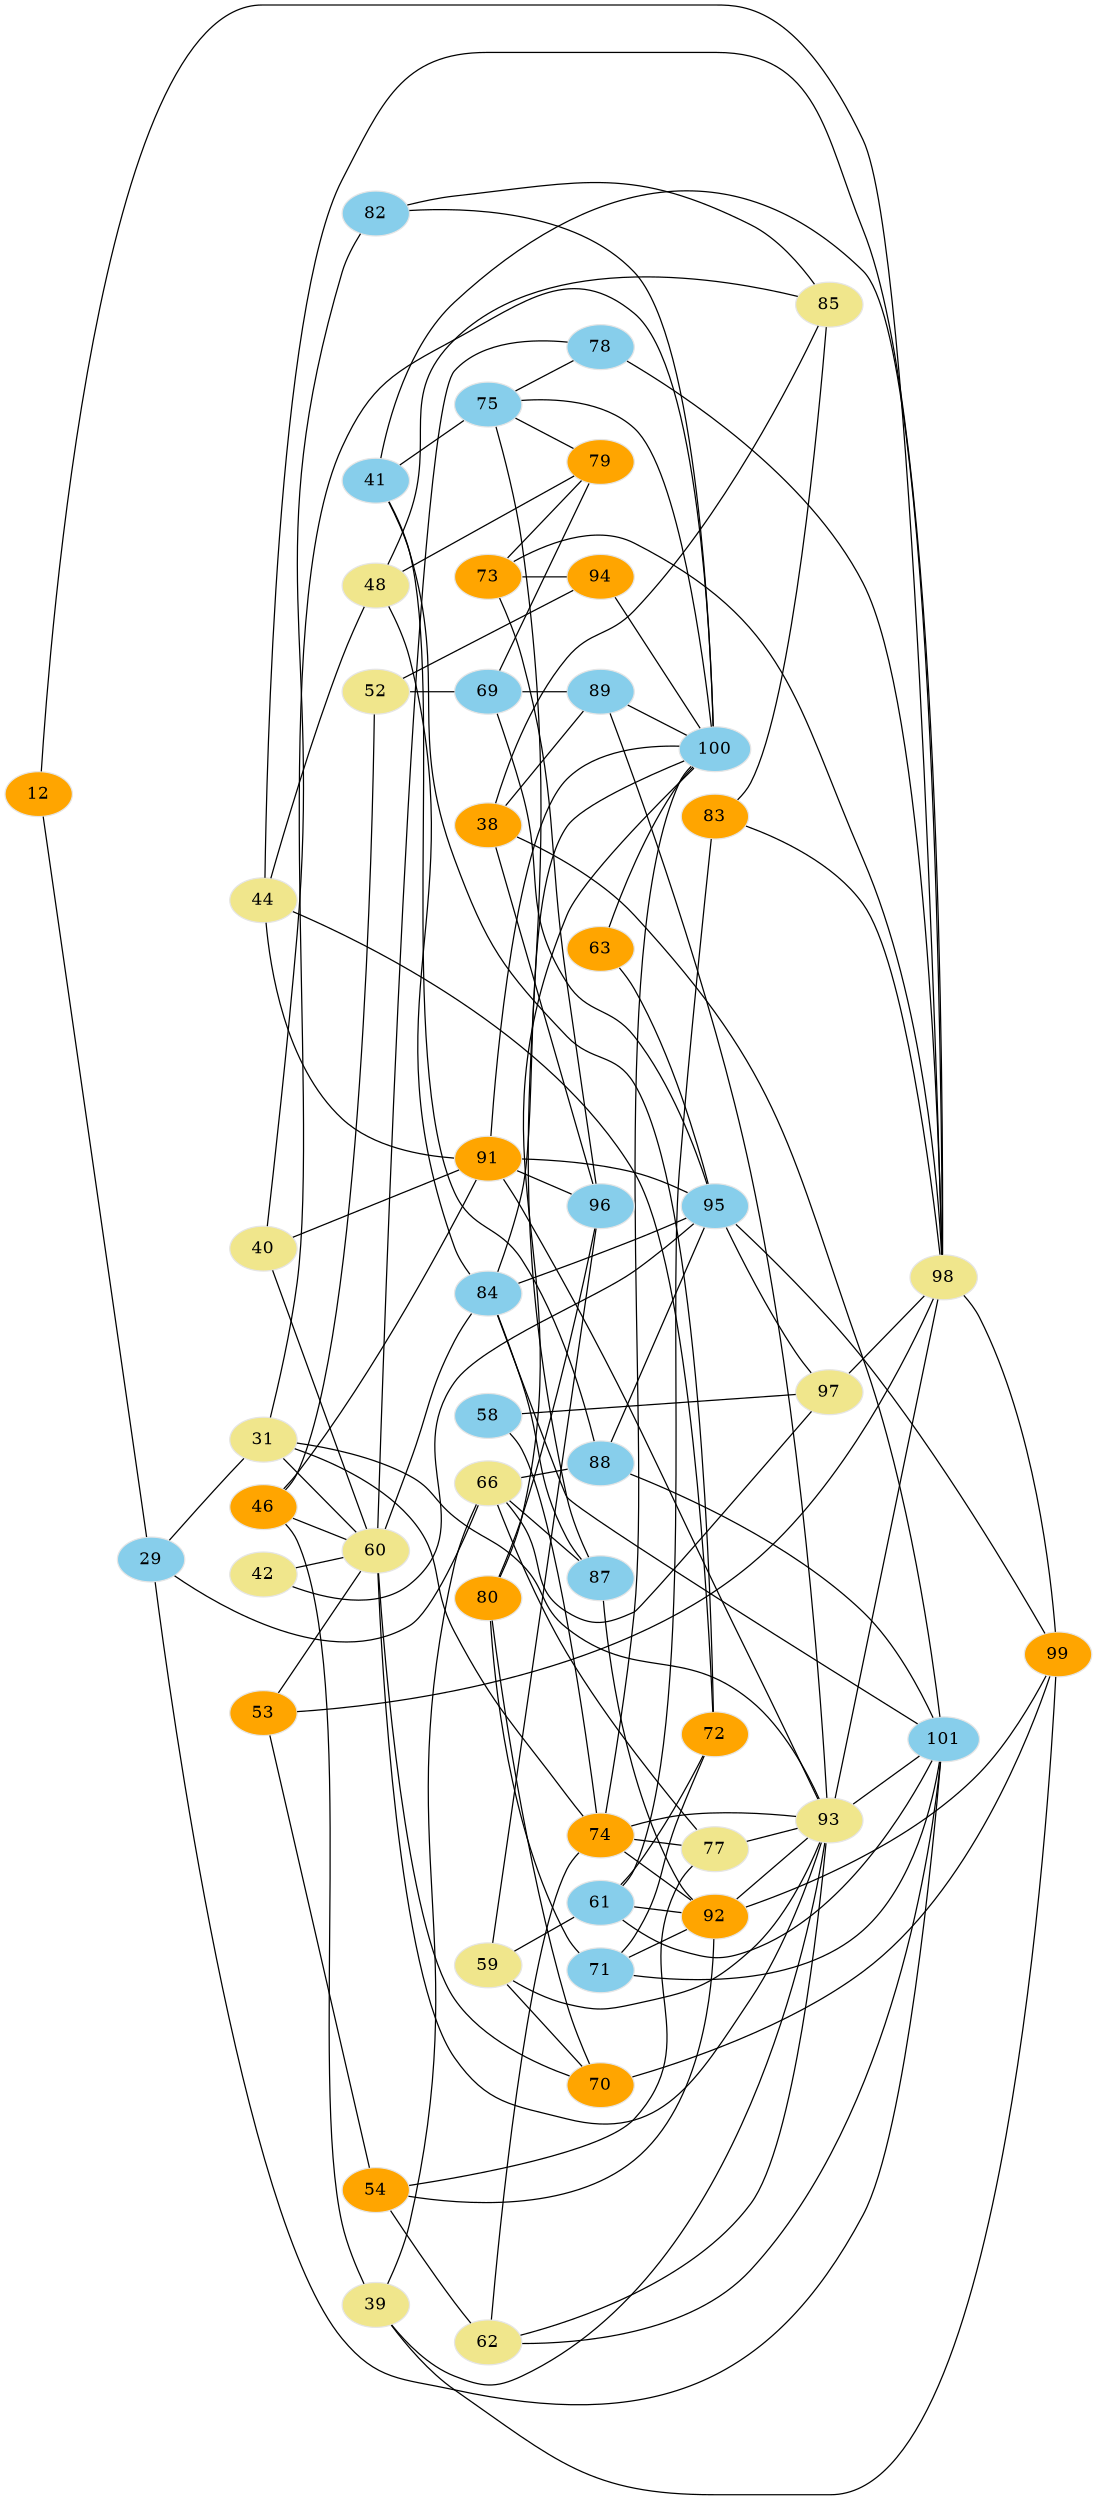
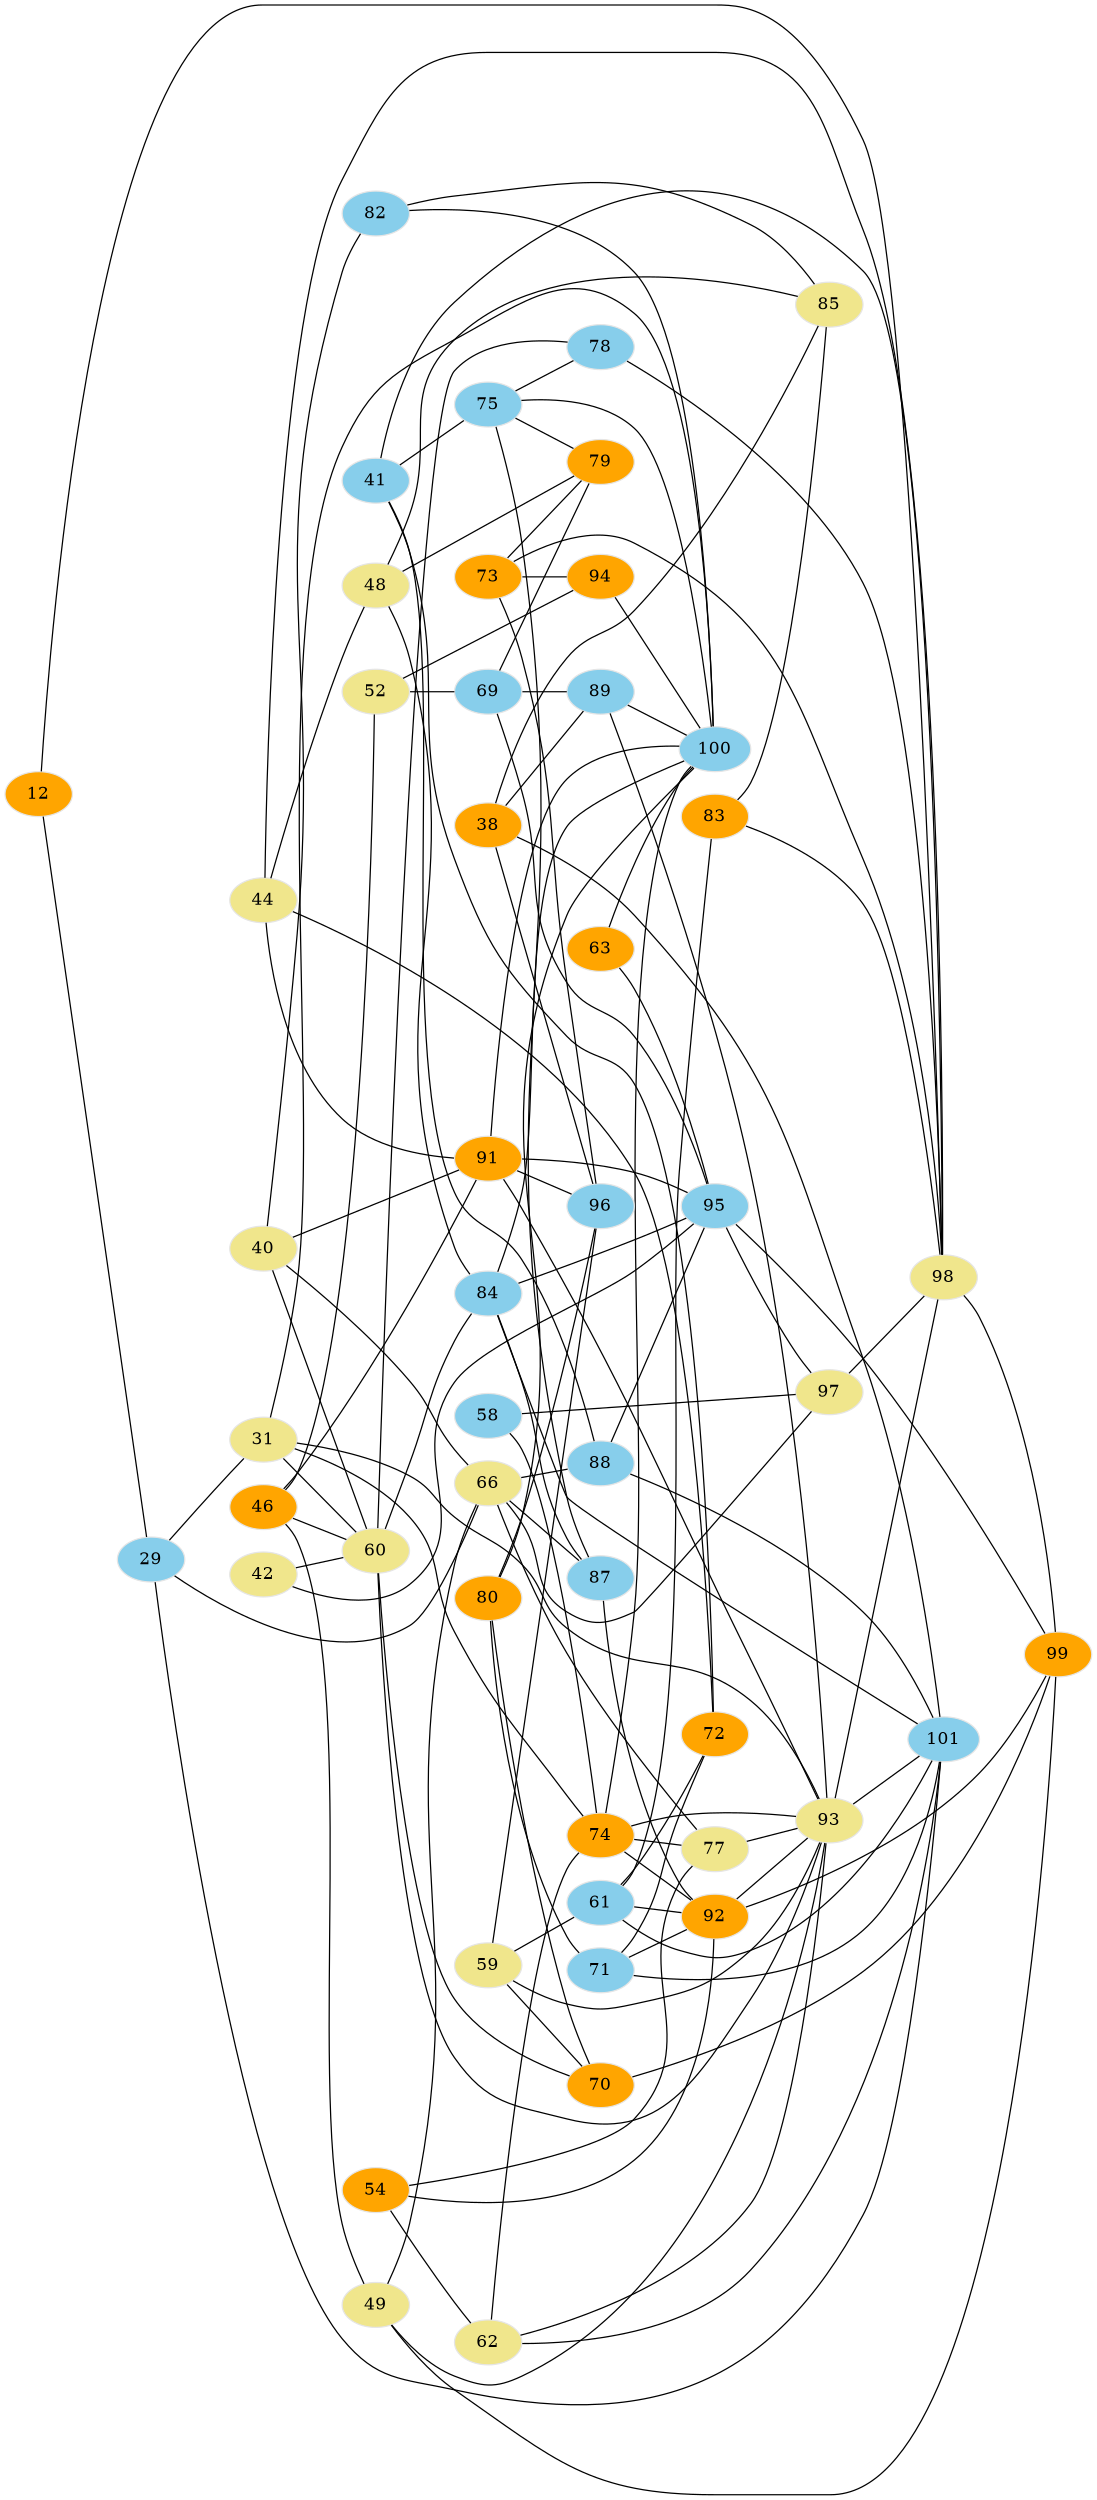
edge "40" -- "66": added
node "53": removed
node "39": label "39" -> "49"
